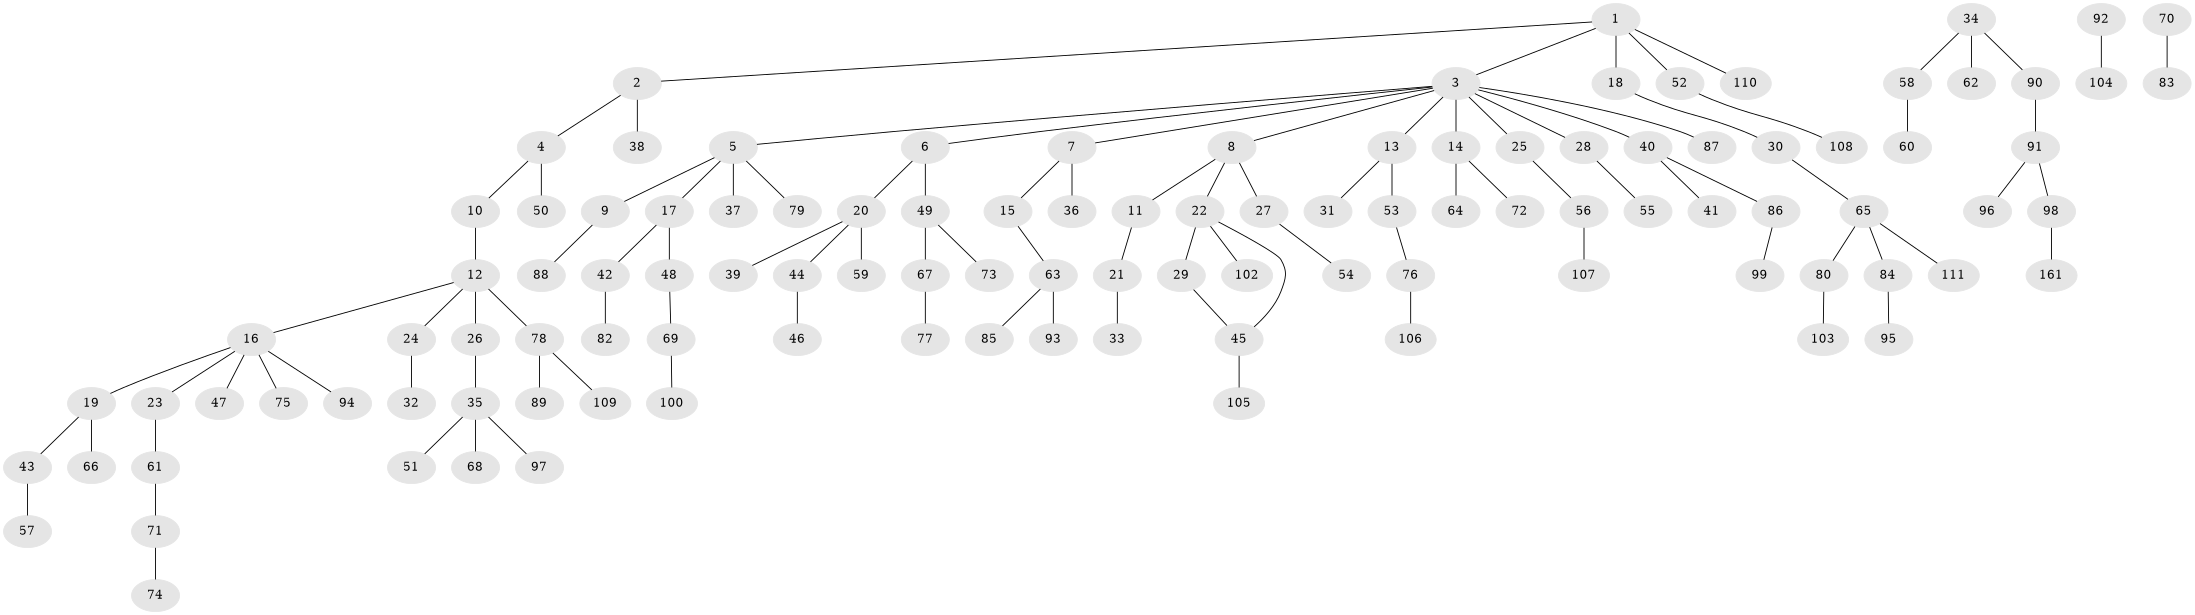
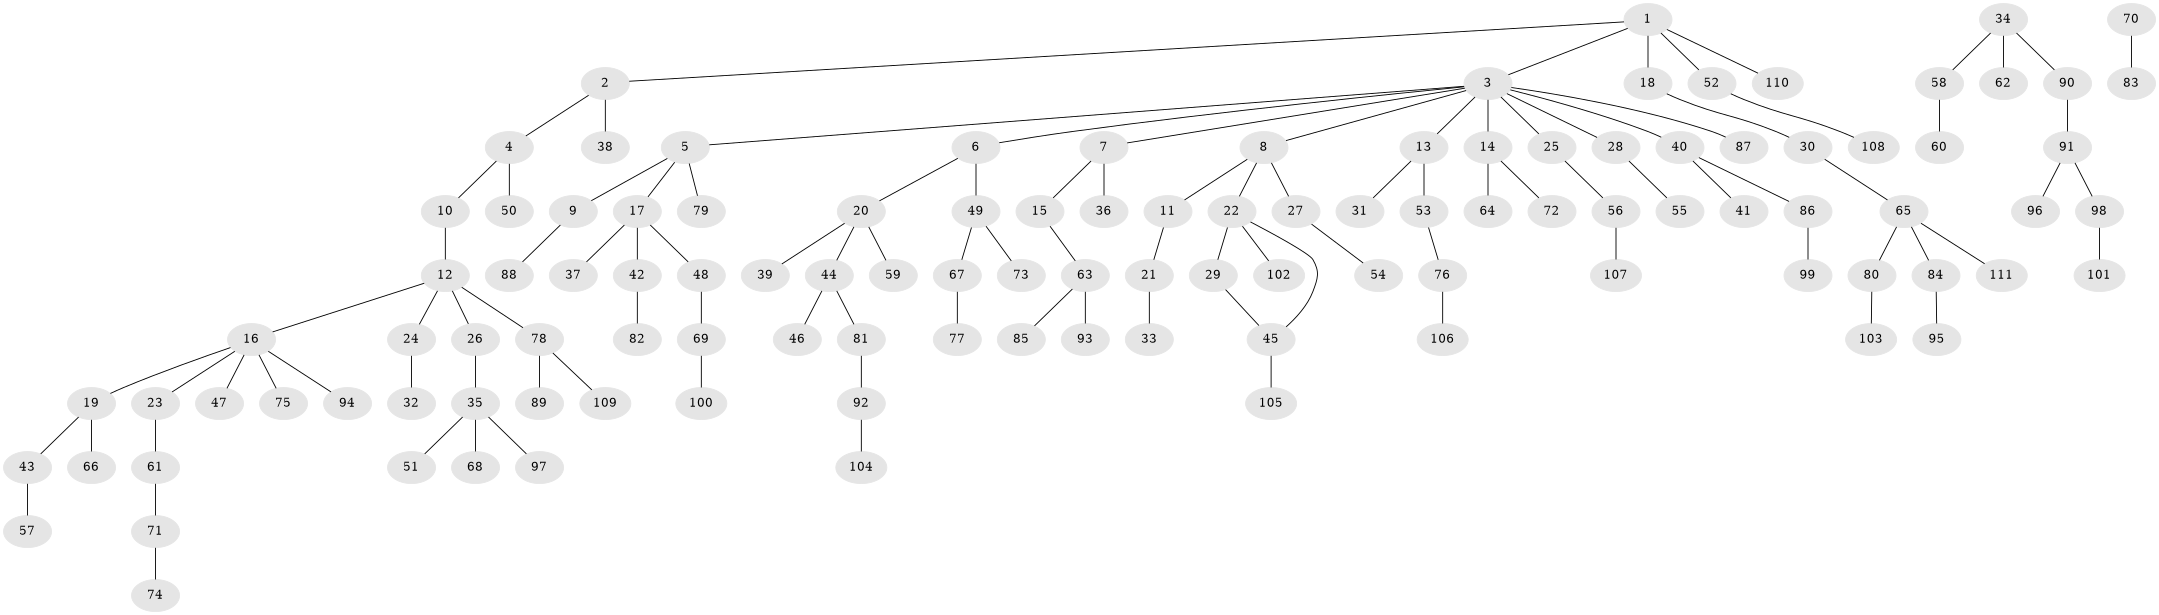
edge "5" -- "37": now "17" -- "37"
node "161": label "161" -> "101"
node "81": added
